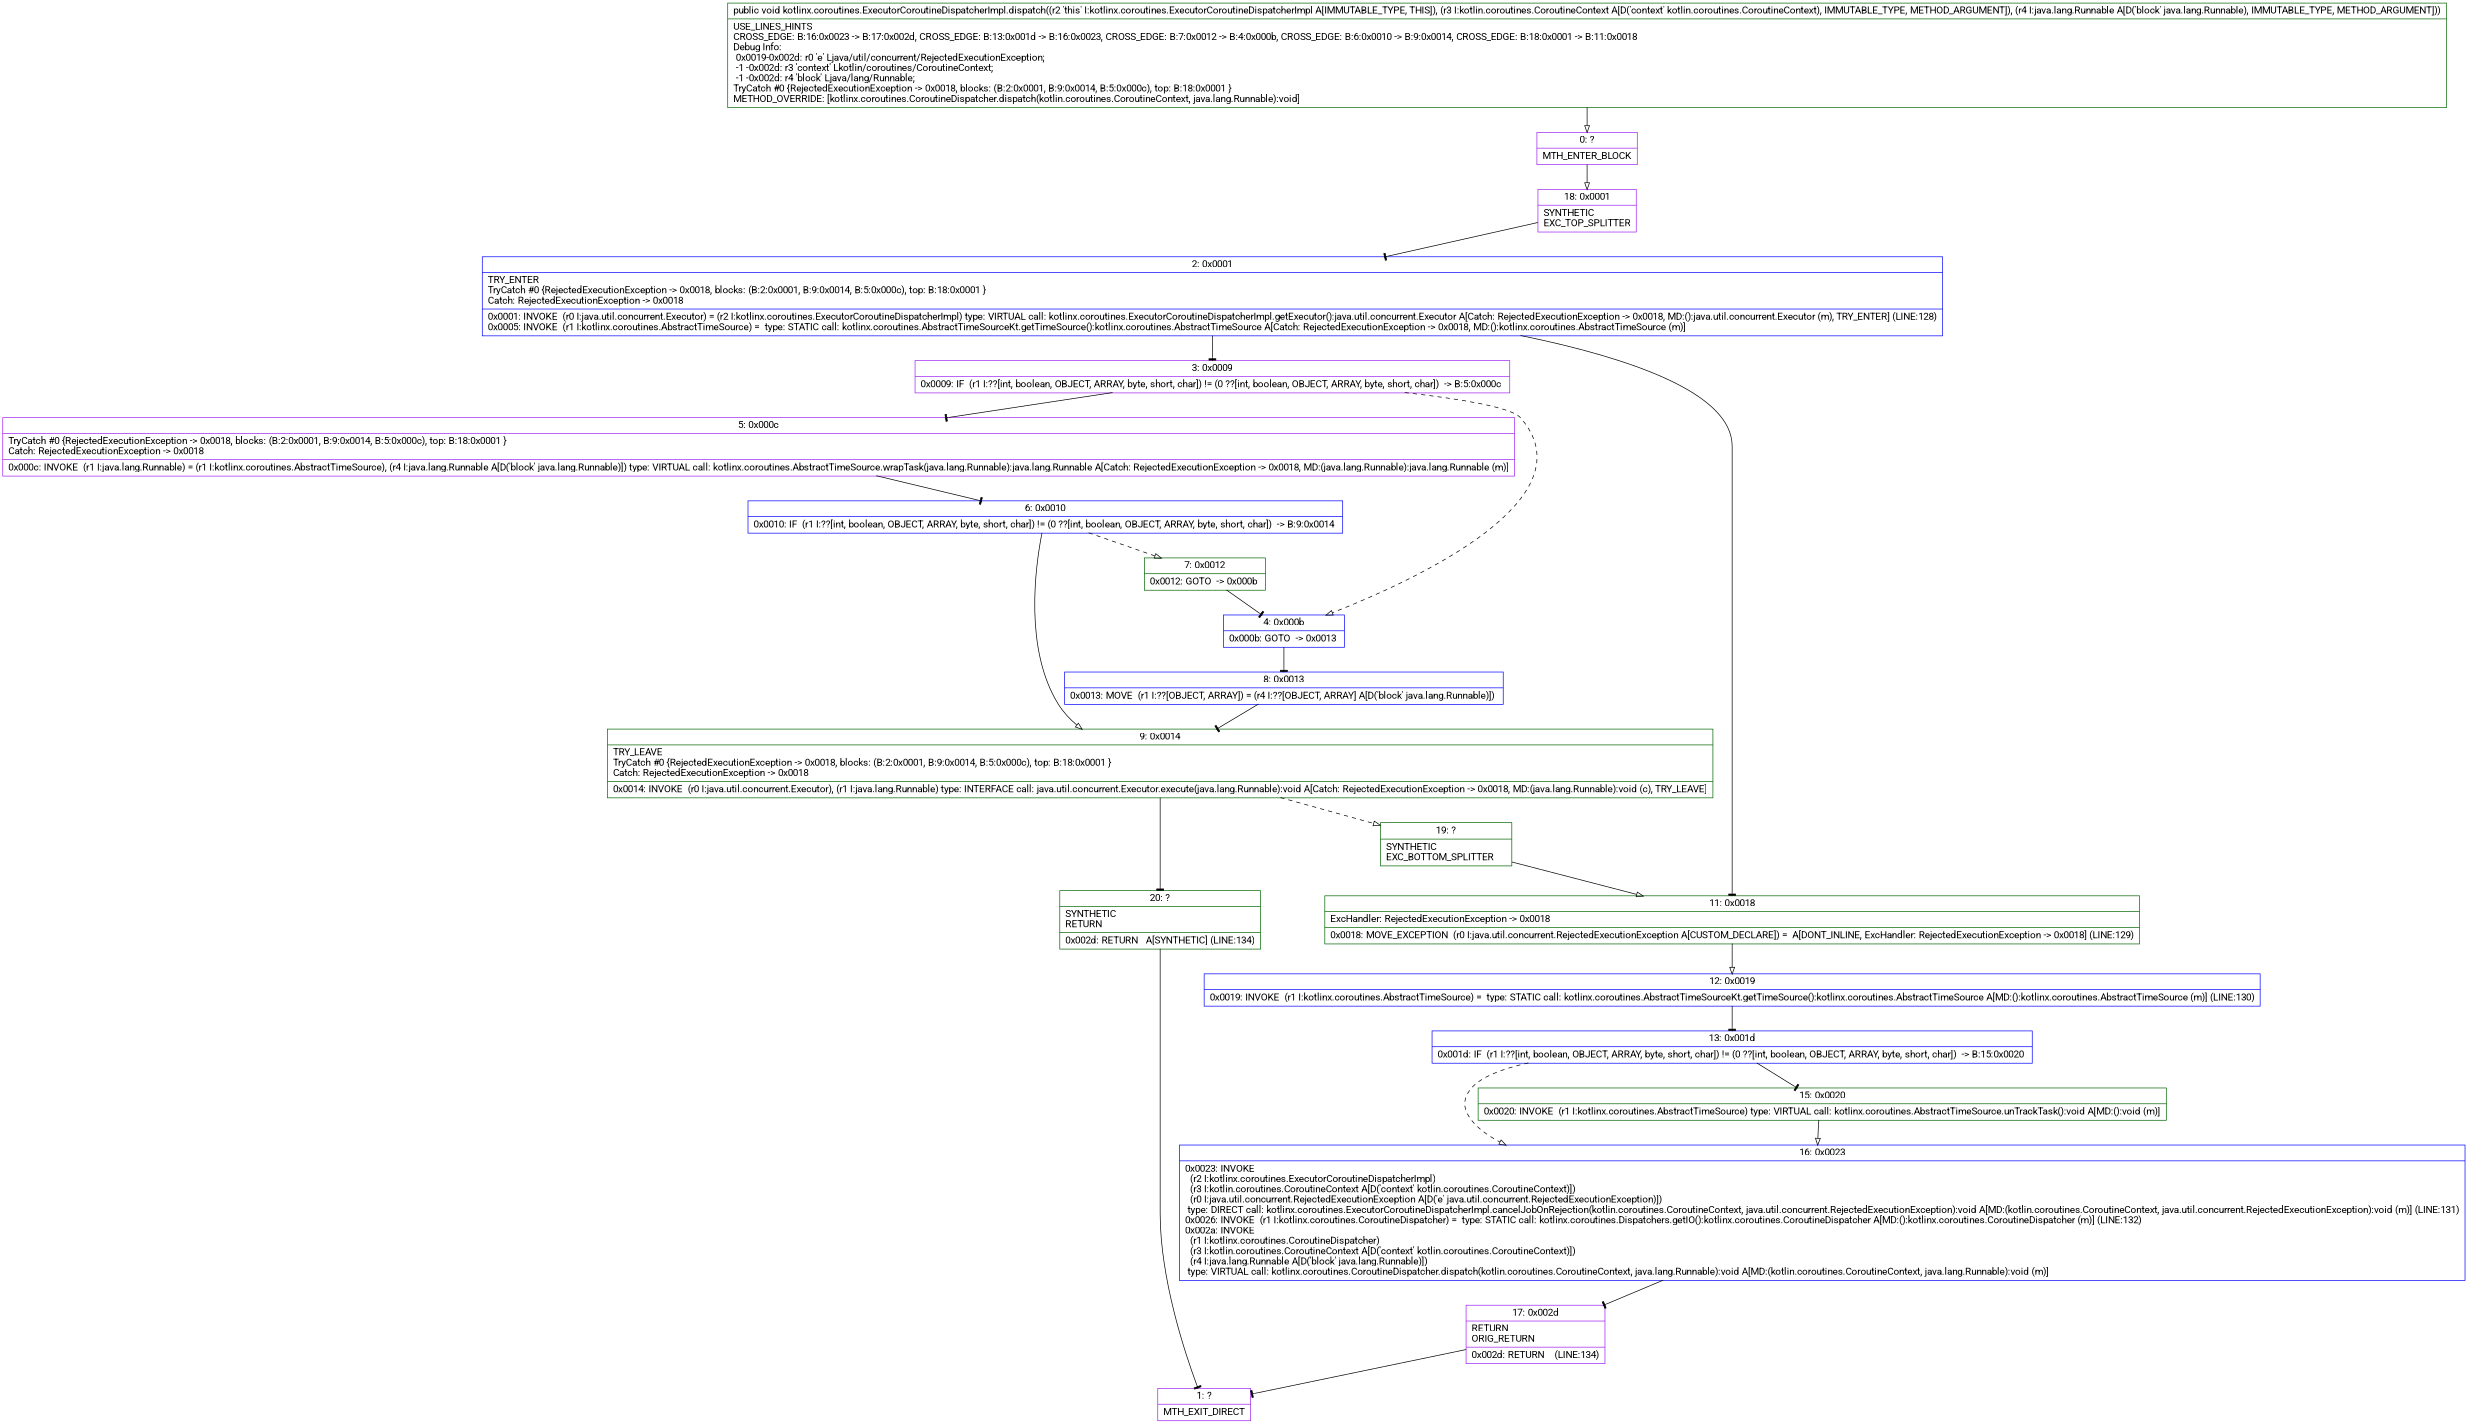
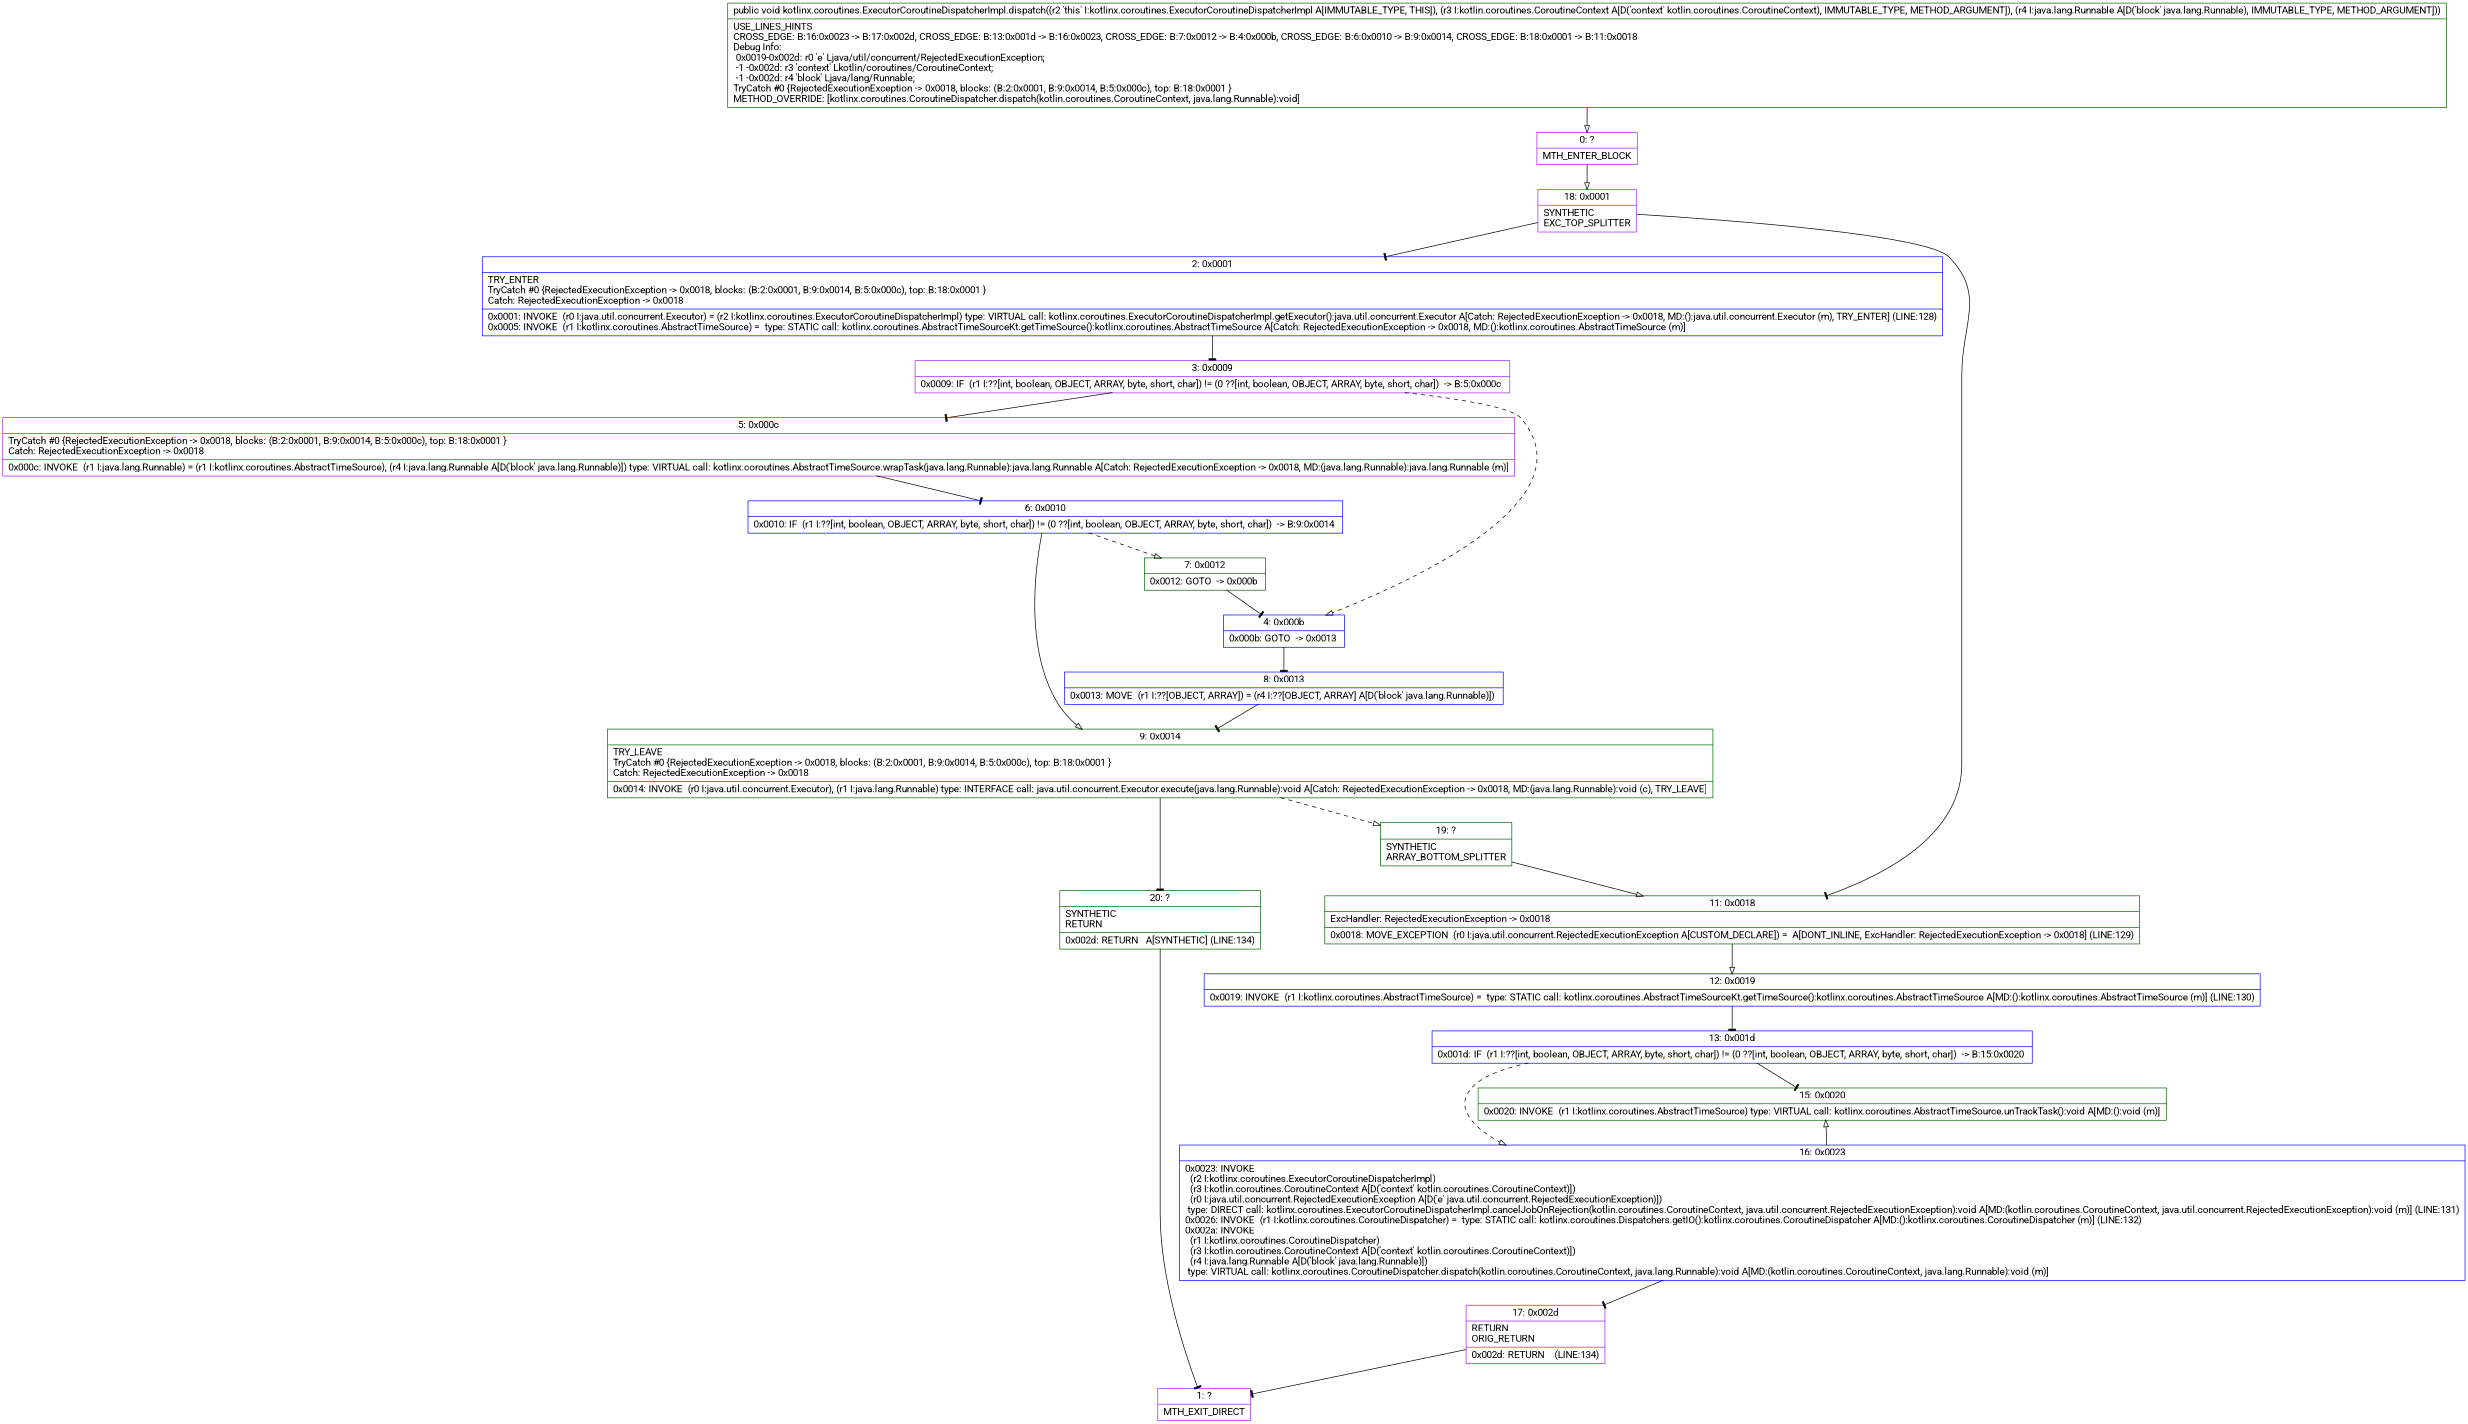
edge "2: 0x0001" -> "11: 0x0018": now "18: 0x0001" -> "11: 0x0018"
node "19: ?": text "EXC_BOTTOM_SPLITTER" -> "ARRAY_BOTTOM_SPLITTER"
edge "15: 0x0020" -> "16: 0x0023": reversed
